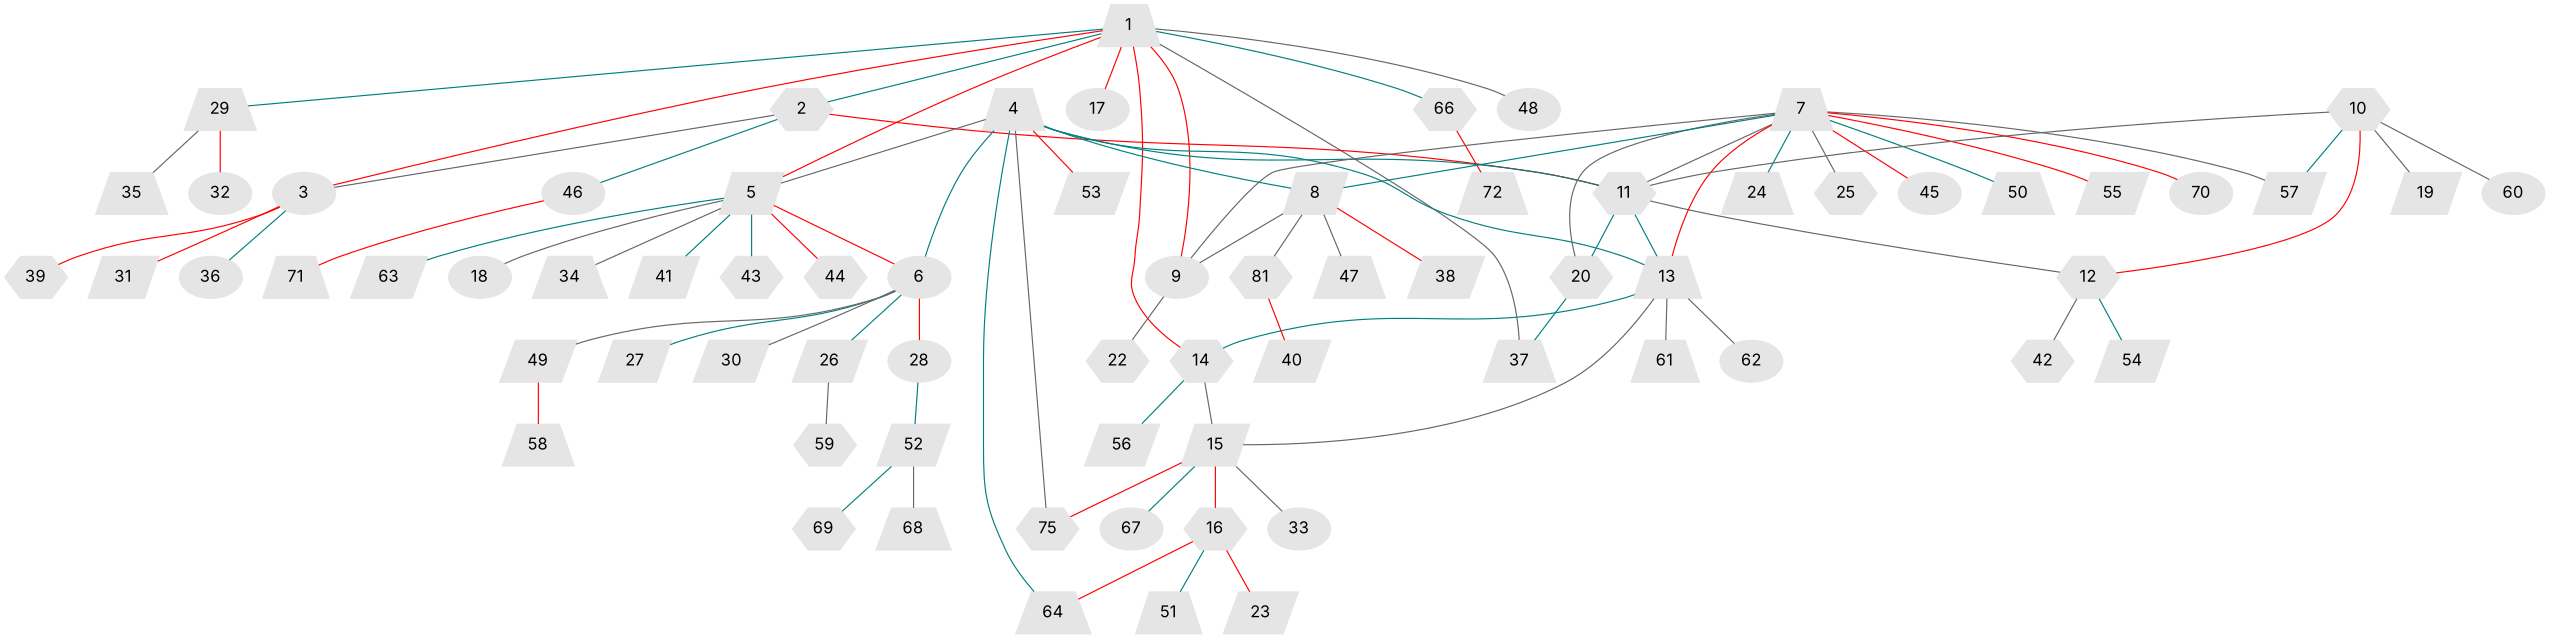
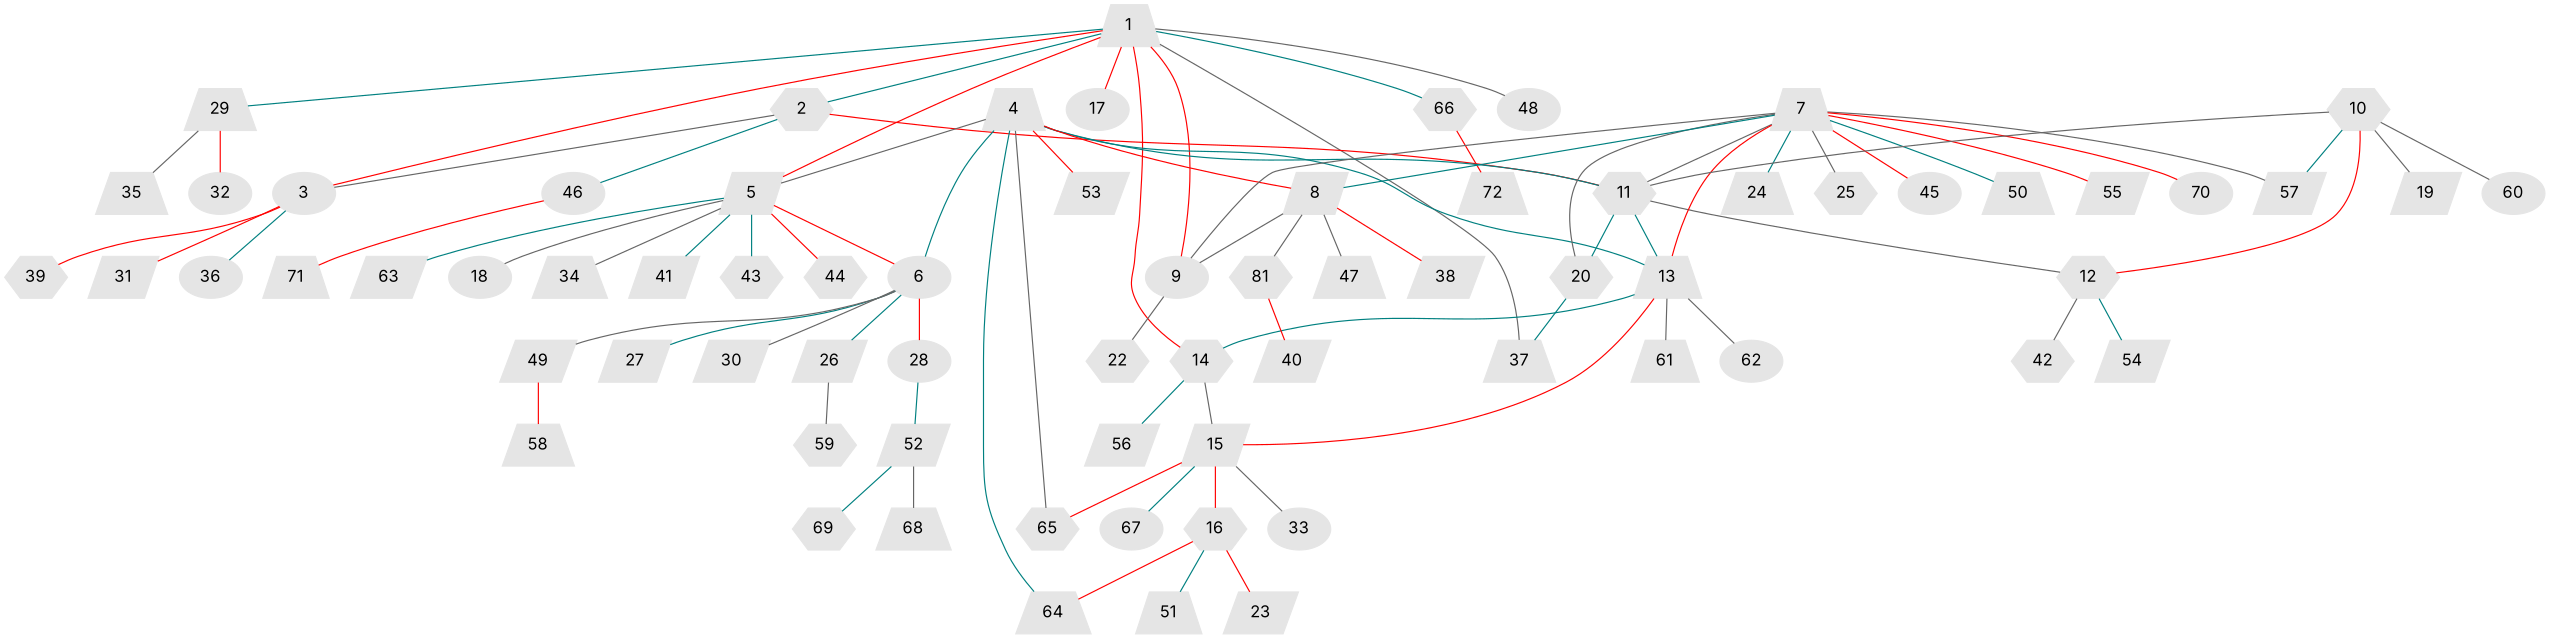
edge "4" -- "8": color teal -> red
edge "13" -- "15": color gray40 -> red
node "75": label "75" -> "65"
